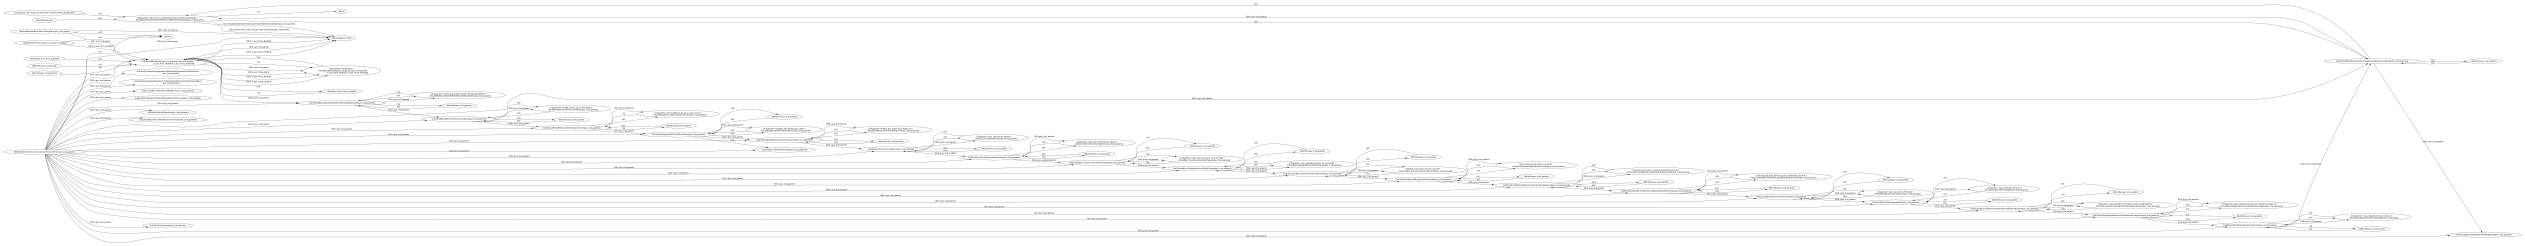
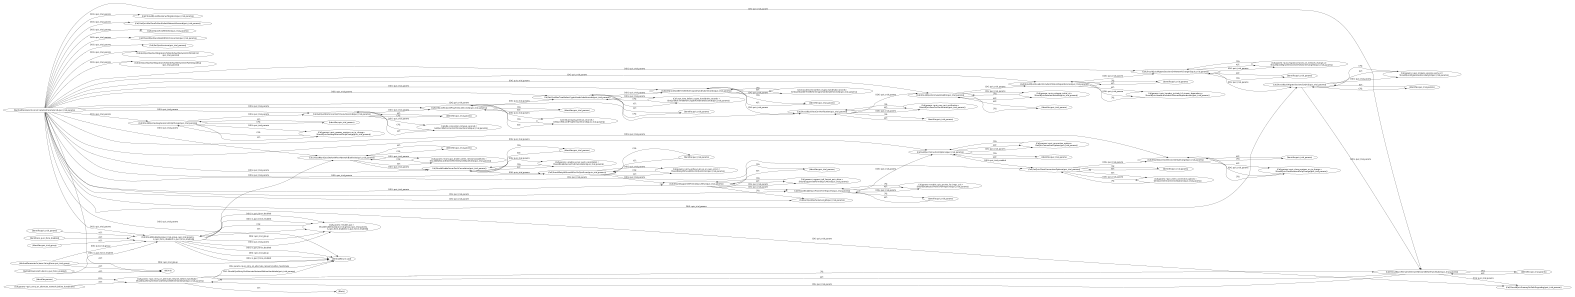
node "(Identifier,is_quic_force_enabled)": removed
edge "(Call,GetQuicClientConnectionOptions(quic_trial_params))" -> "(Call,ShouldQuicCloseSessionsOnIpChange(quic_trial_params))": label "DDG: quic_enabled_params" -> "DDG: quic_trial_params"
edge "(Call,ShouldQuicCloseSessionsOnIpChange(quic_trial_params))" -> "(Call,ShouldQuicGoAwaySessionsOnIpChange(quic_trial_params))": removed, label "DDG: quic_trial_params"
